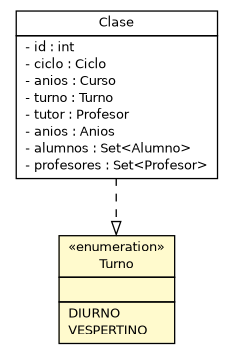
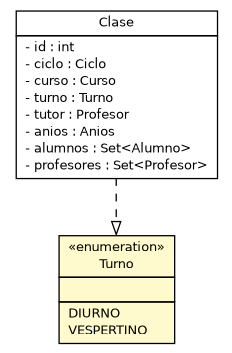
node "Clase": text "- anios : Curso" -> "- curso : Curso"
